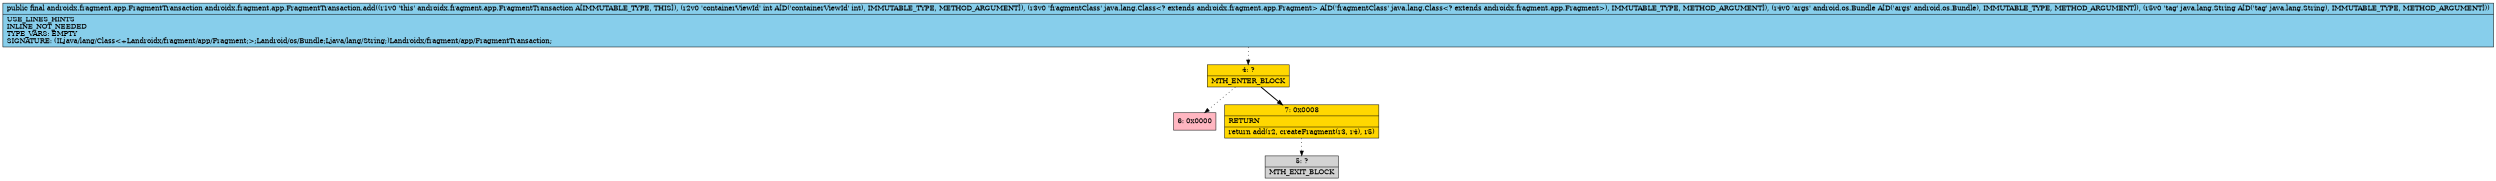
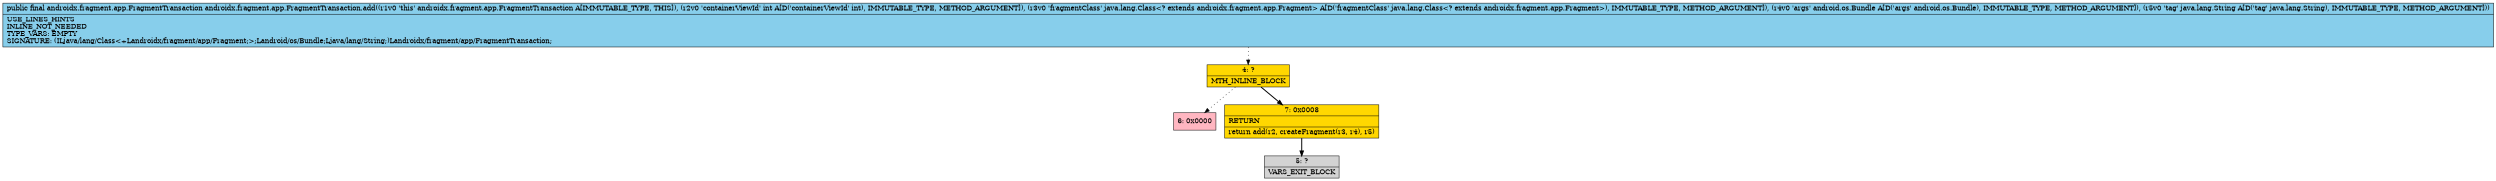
node "4: ?": text "MTH_ENTER_BLOCK" -> "MTH_INLINE_BLOCK"
edge "7: 0x0008" -> "5: ?": style dotted -> bold
node "5: ?": text "MTH_EXIT_BLOCK" -> "VARS_EXIT_BLOCK"
